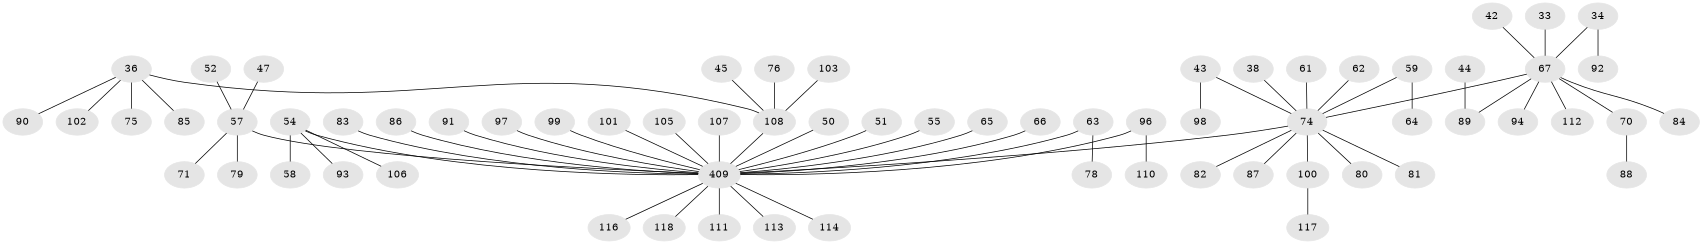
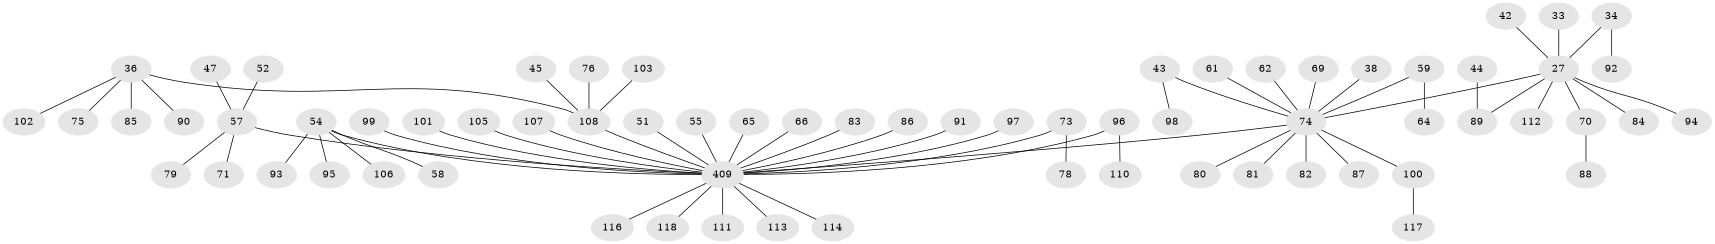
node "69": added
node "67": label "67" -> "27"
node "50": removed
node "63": label "63" -> "73"
node "95": added
